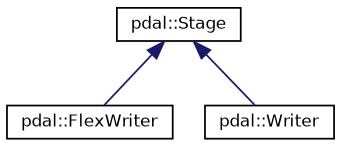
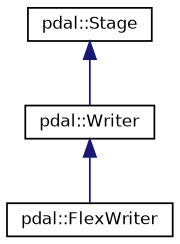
edge "pdal::FlexWriter" -> "pdal::Stage": now "pdal::FlexWriter" -> "pdal::Writer"
